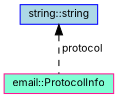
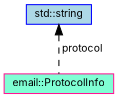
node "string::string": label "string::string" -> "std::string"
